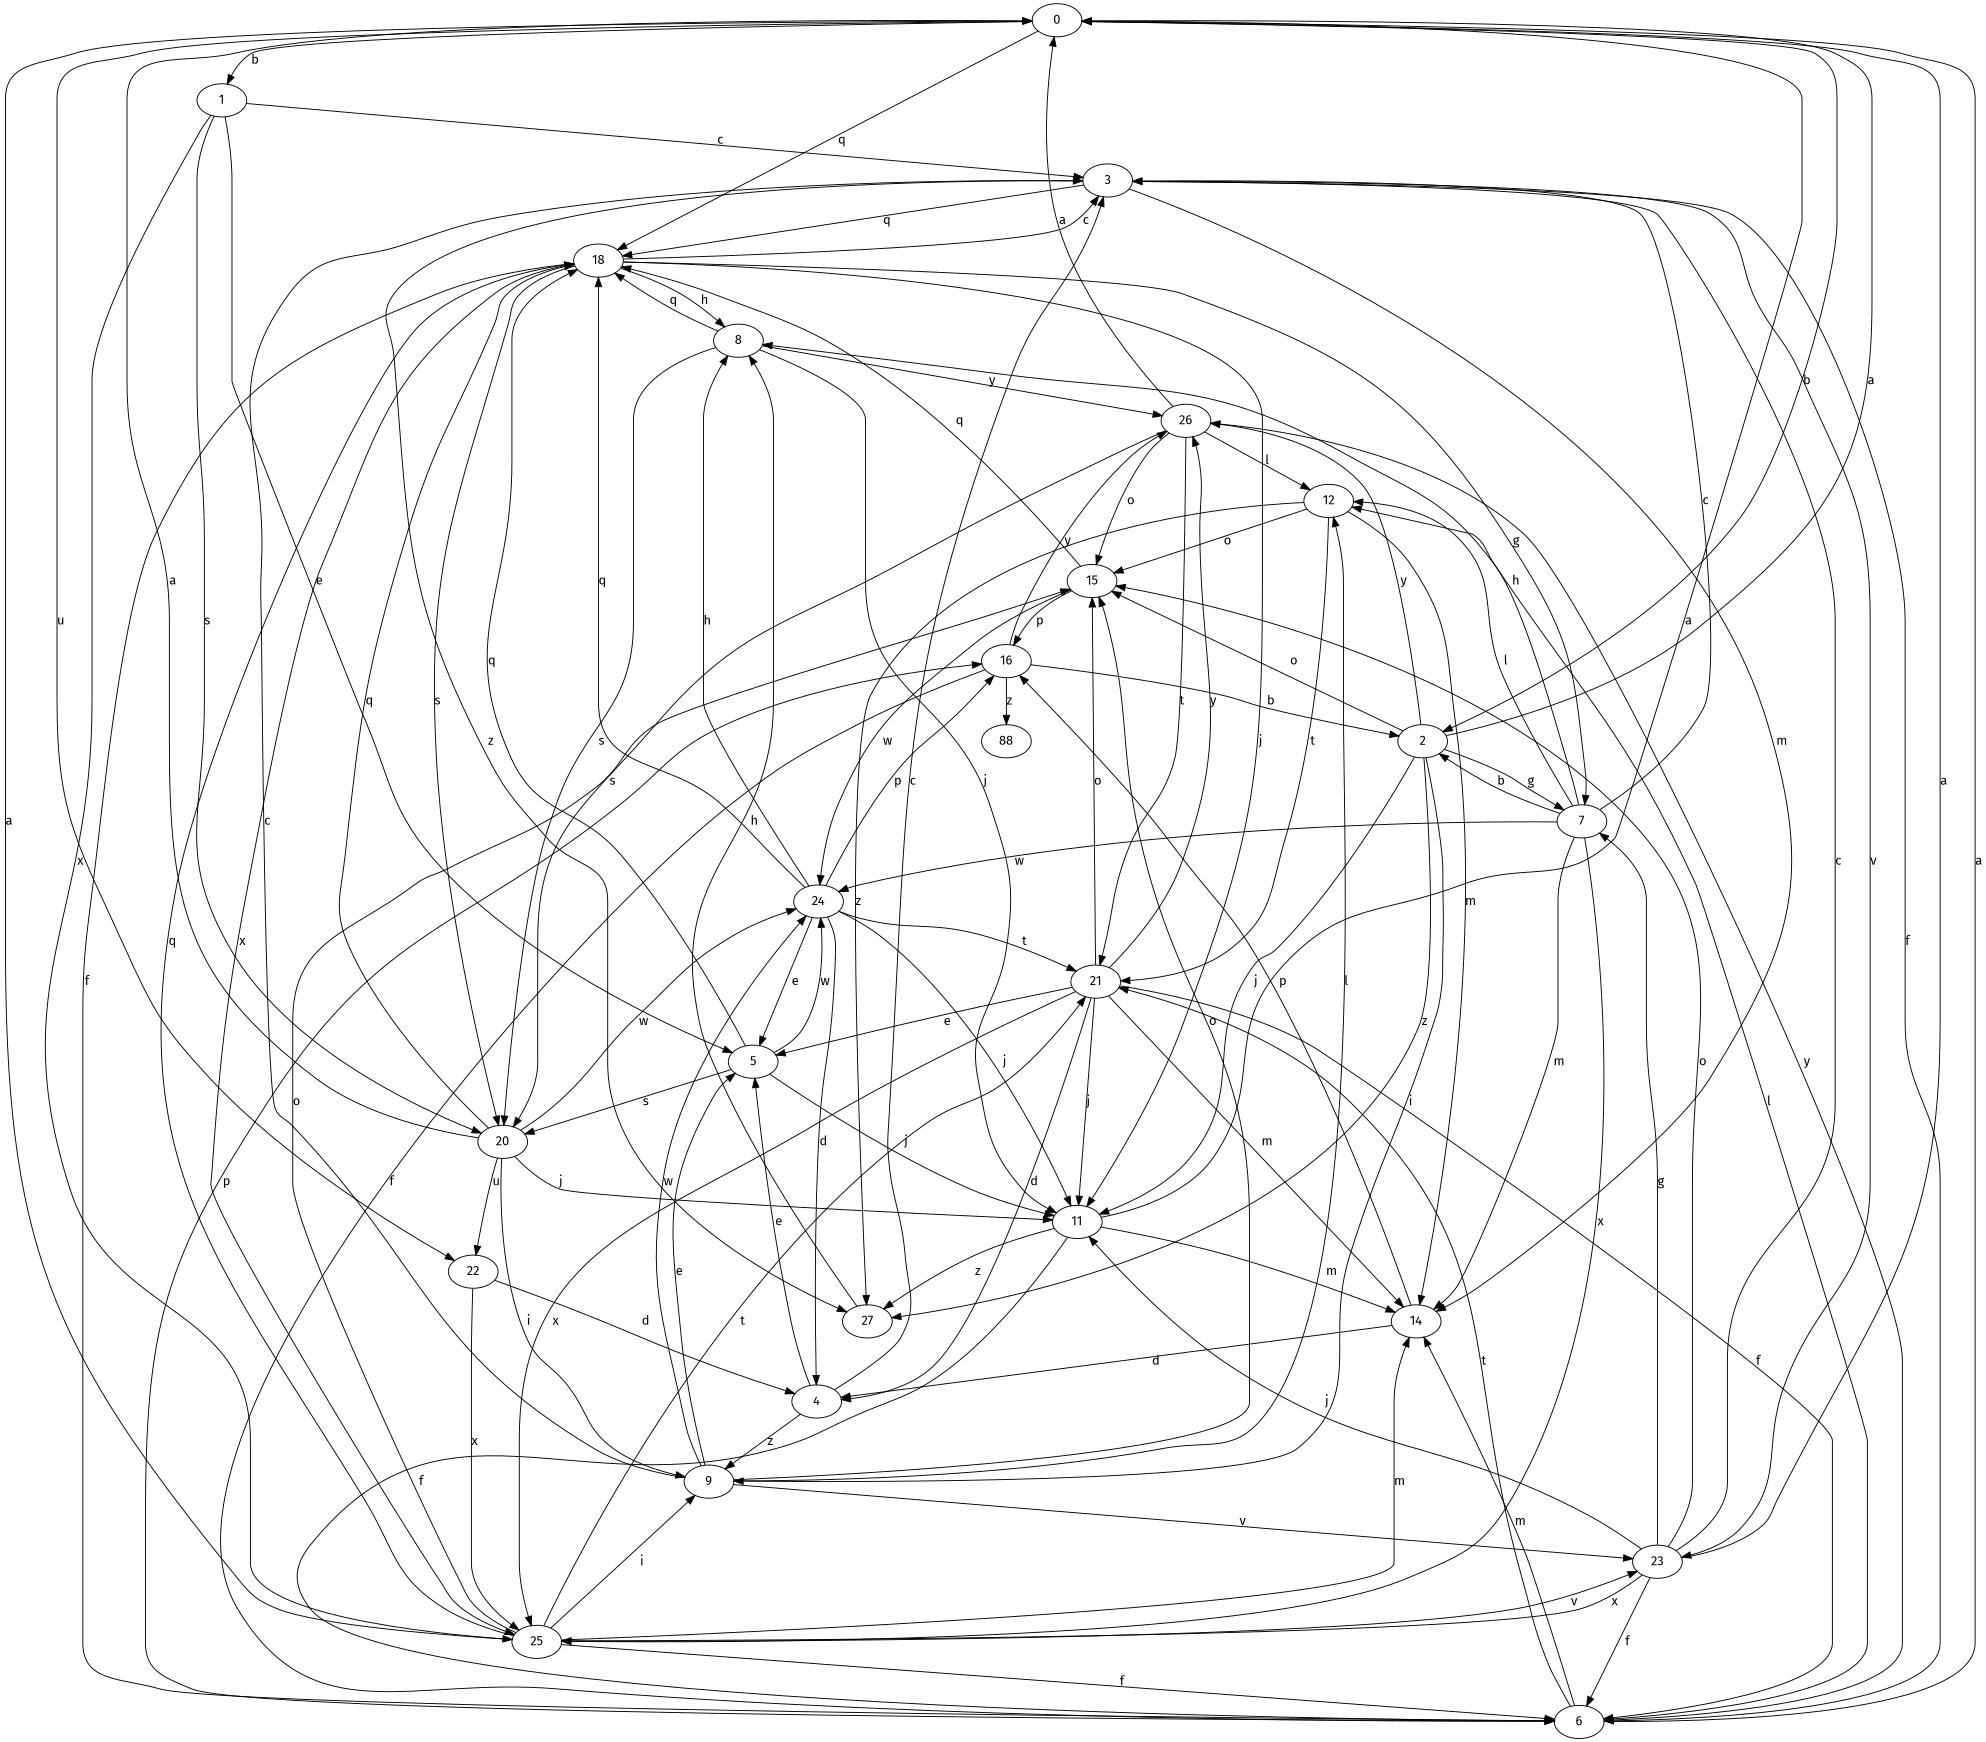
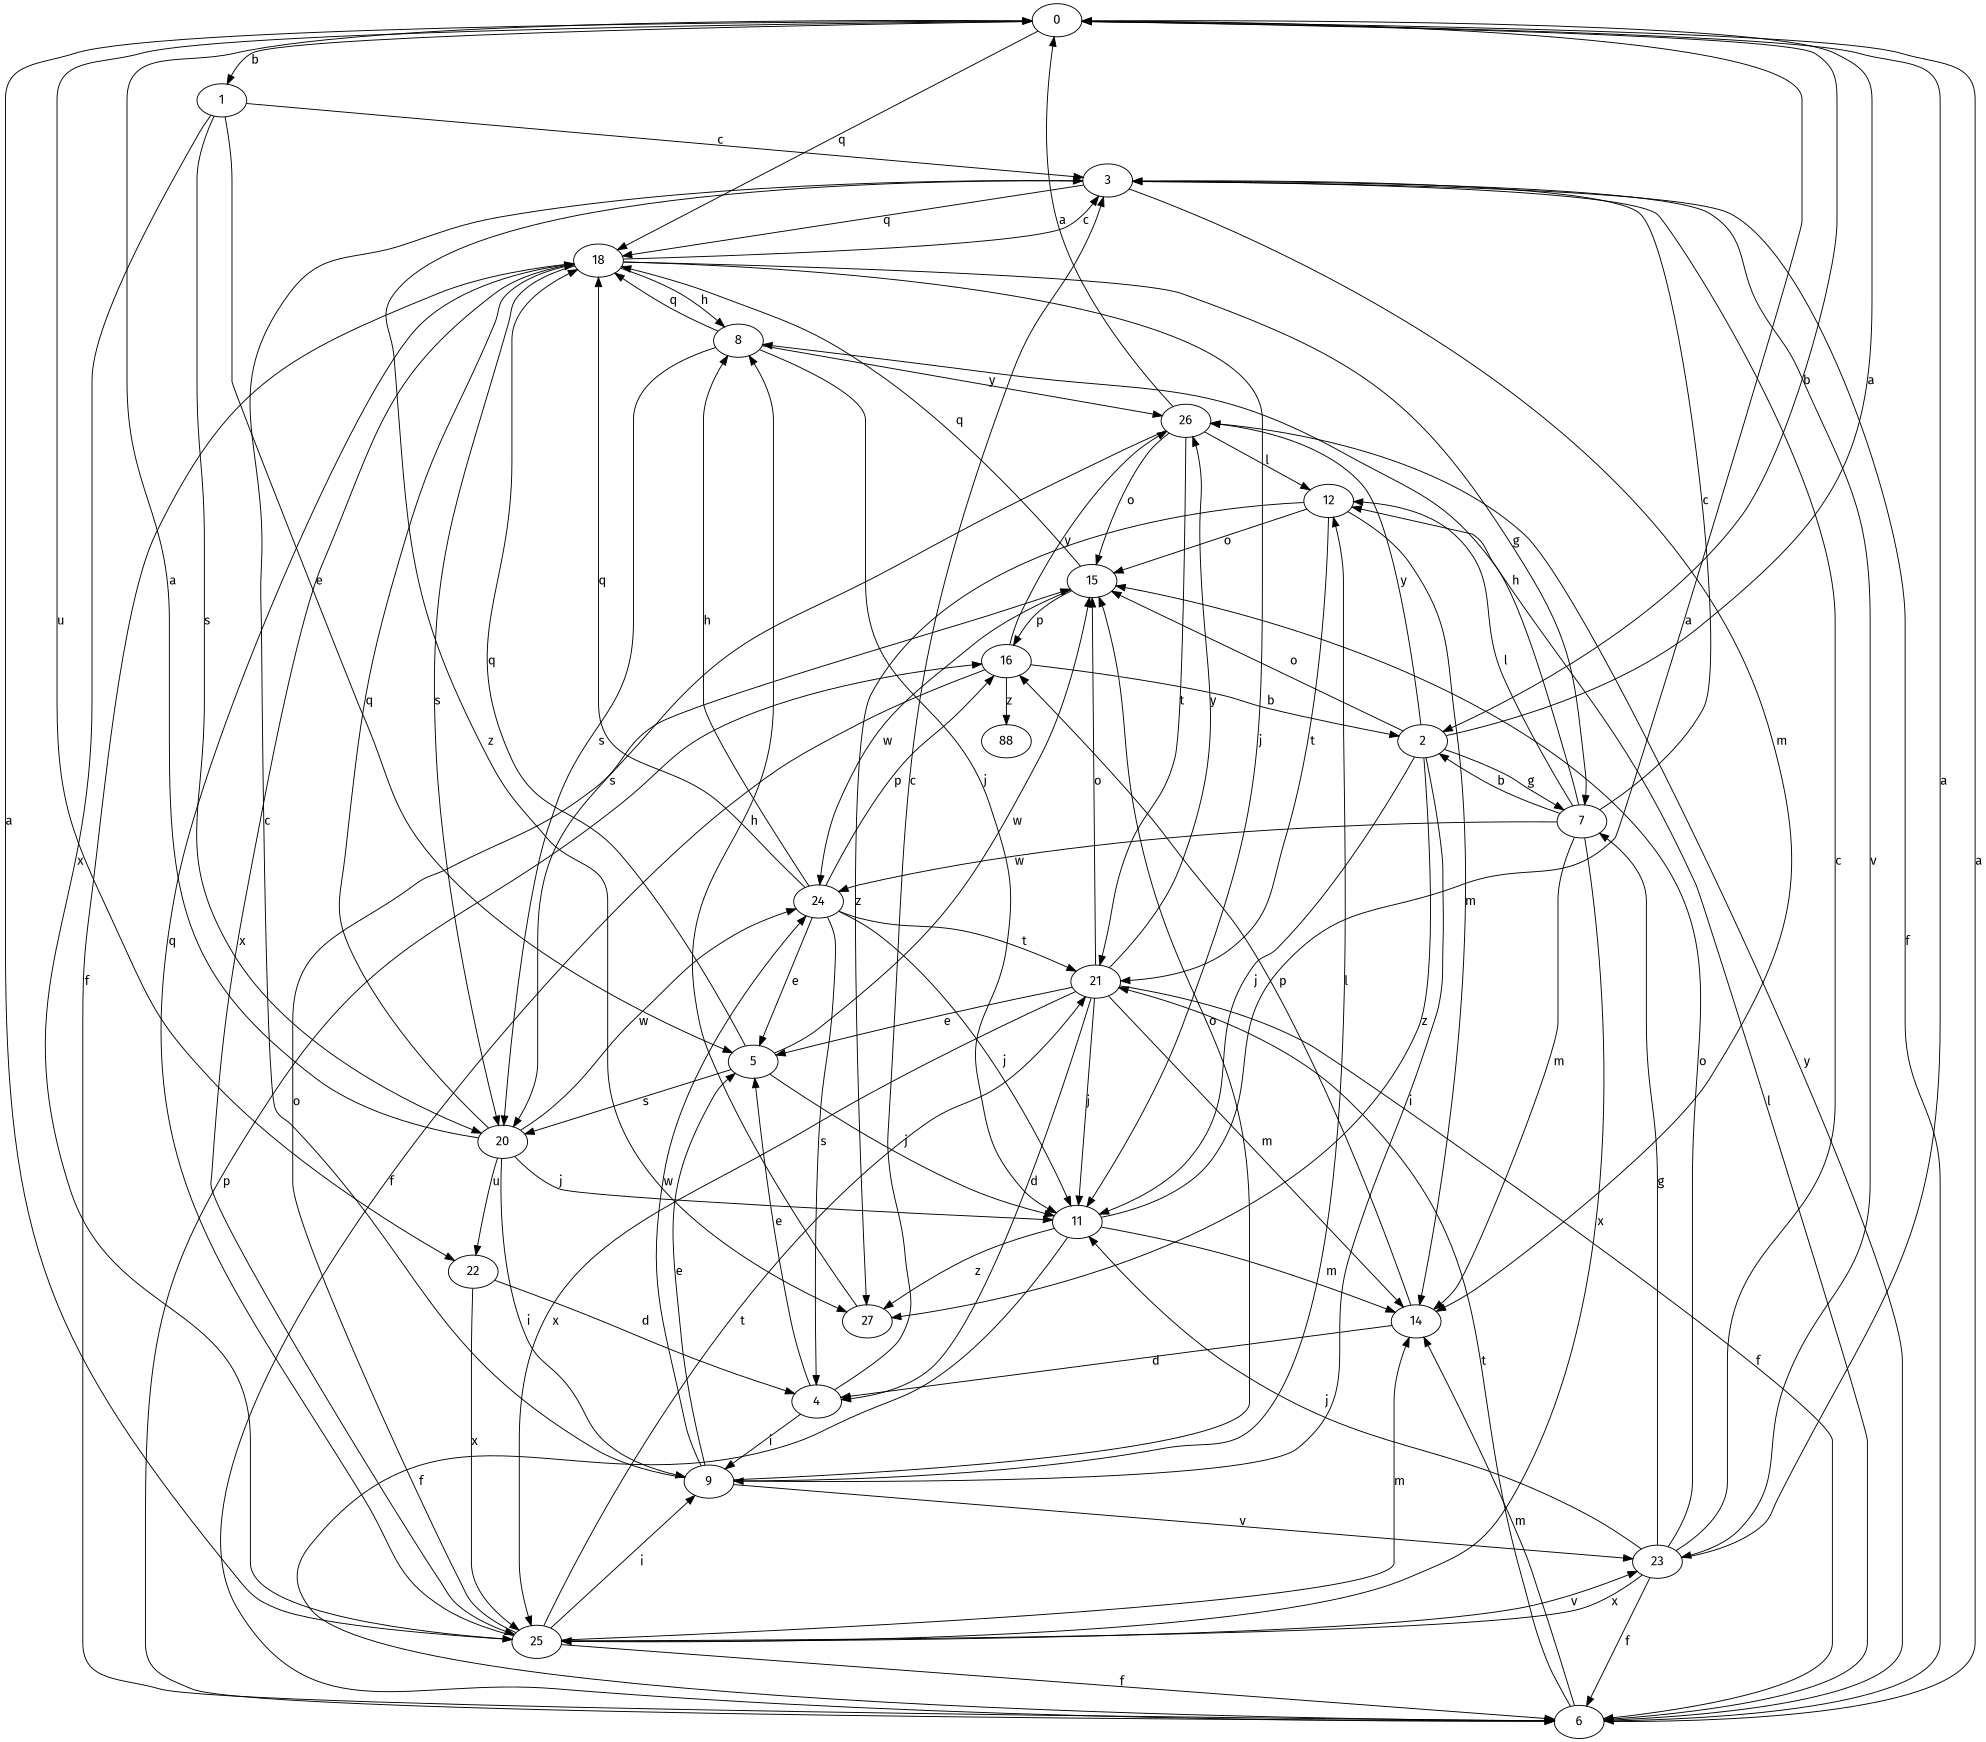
edge "5" -> "24": now "5" -> "15"
edge "24" -> "4": label "d" -> "s"
edge "4" -> "9": label "z" -> "i"
